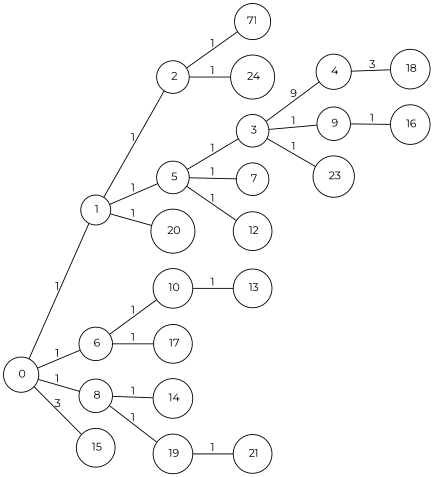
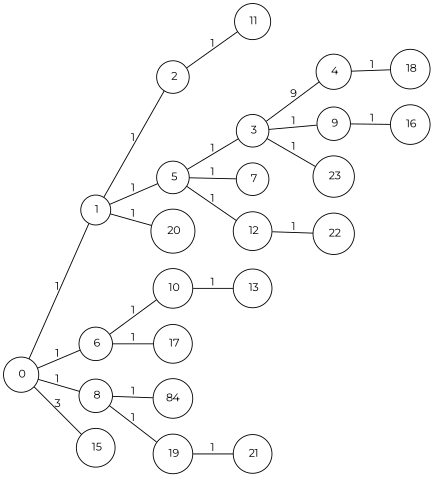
node "71": label "71" -> "11"
edge "18" -- "4": label "3" -> "1"
node "24": removed
node "22": added
node "14": label "14" -> "84"
